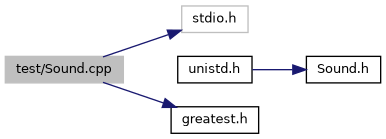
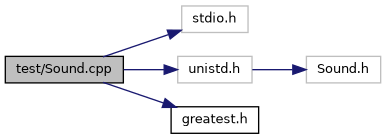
node "test/Sound.cpp": color grey75 -> black
edge "test/Sound.cpp" -> "unistd.h": added
node "unistd.h": color black -> grey75
node "Sound.h": color black -> grey75
